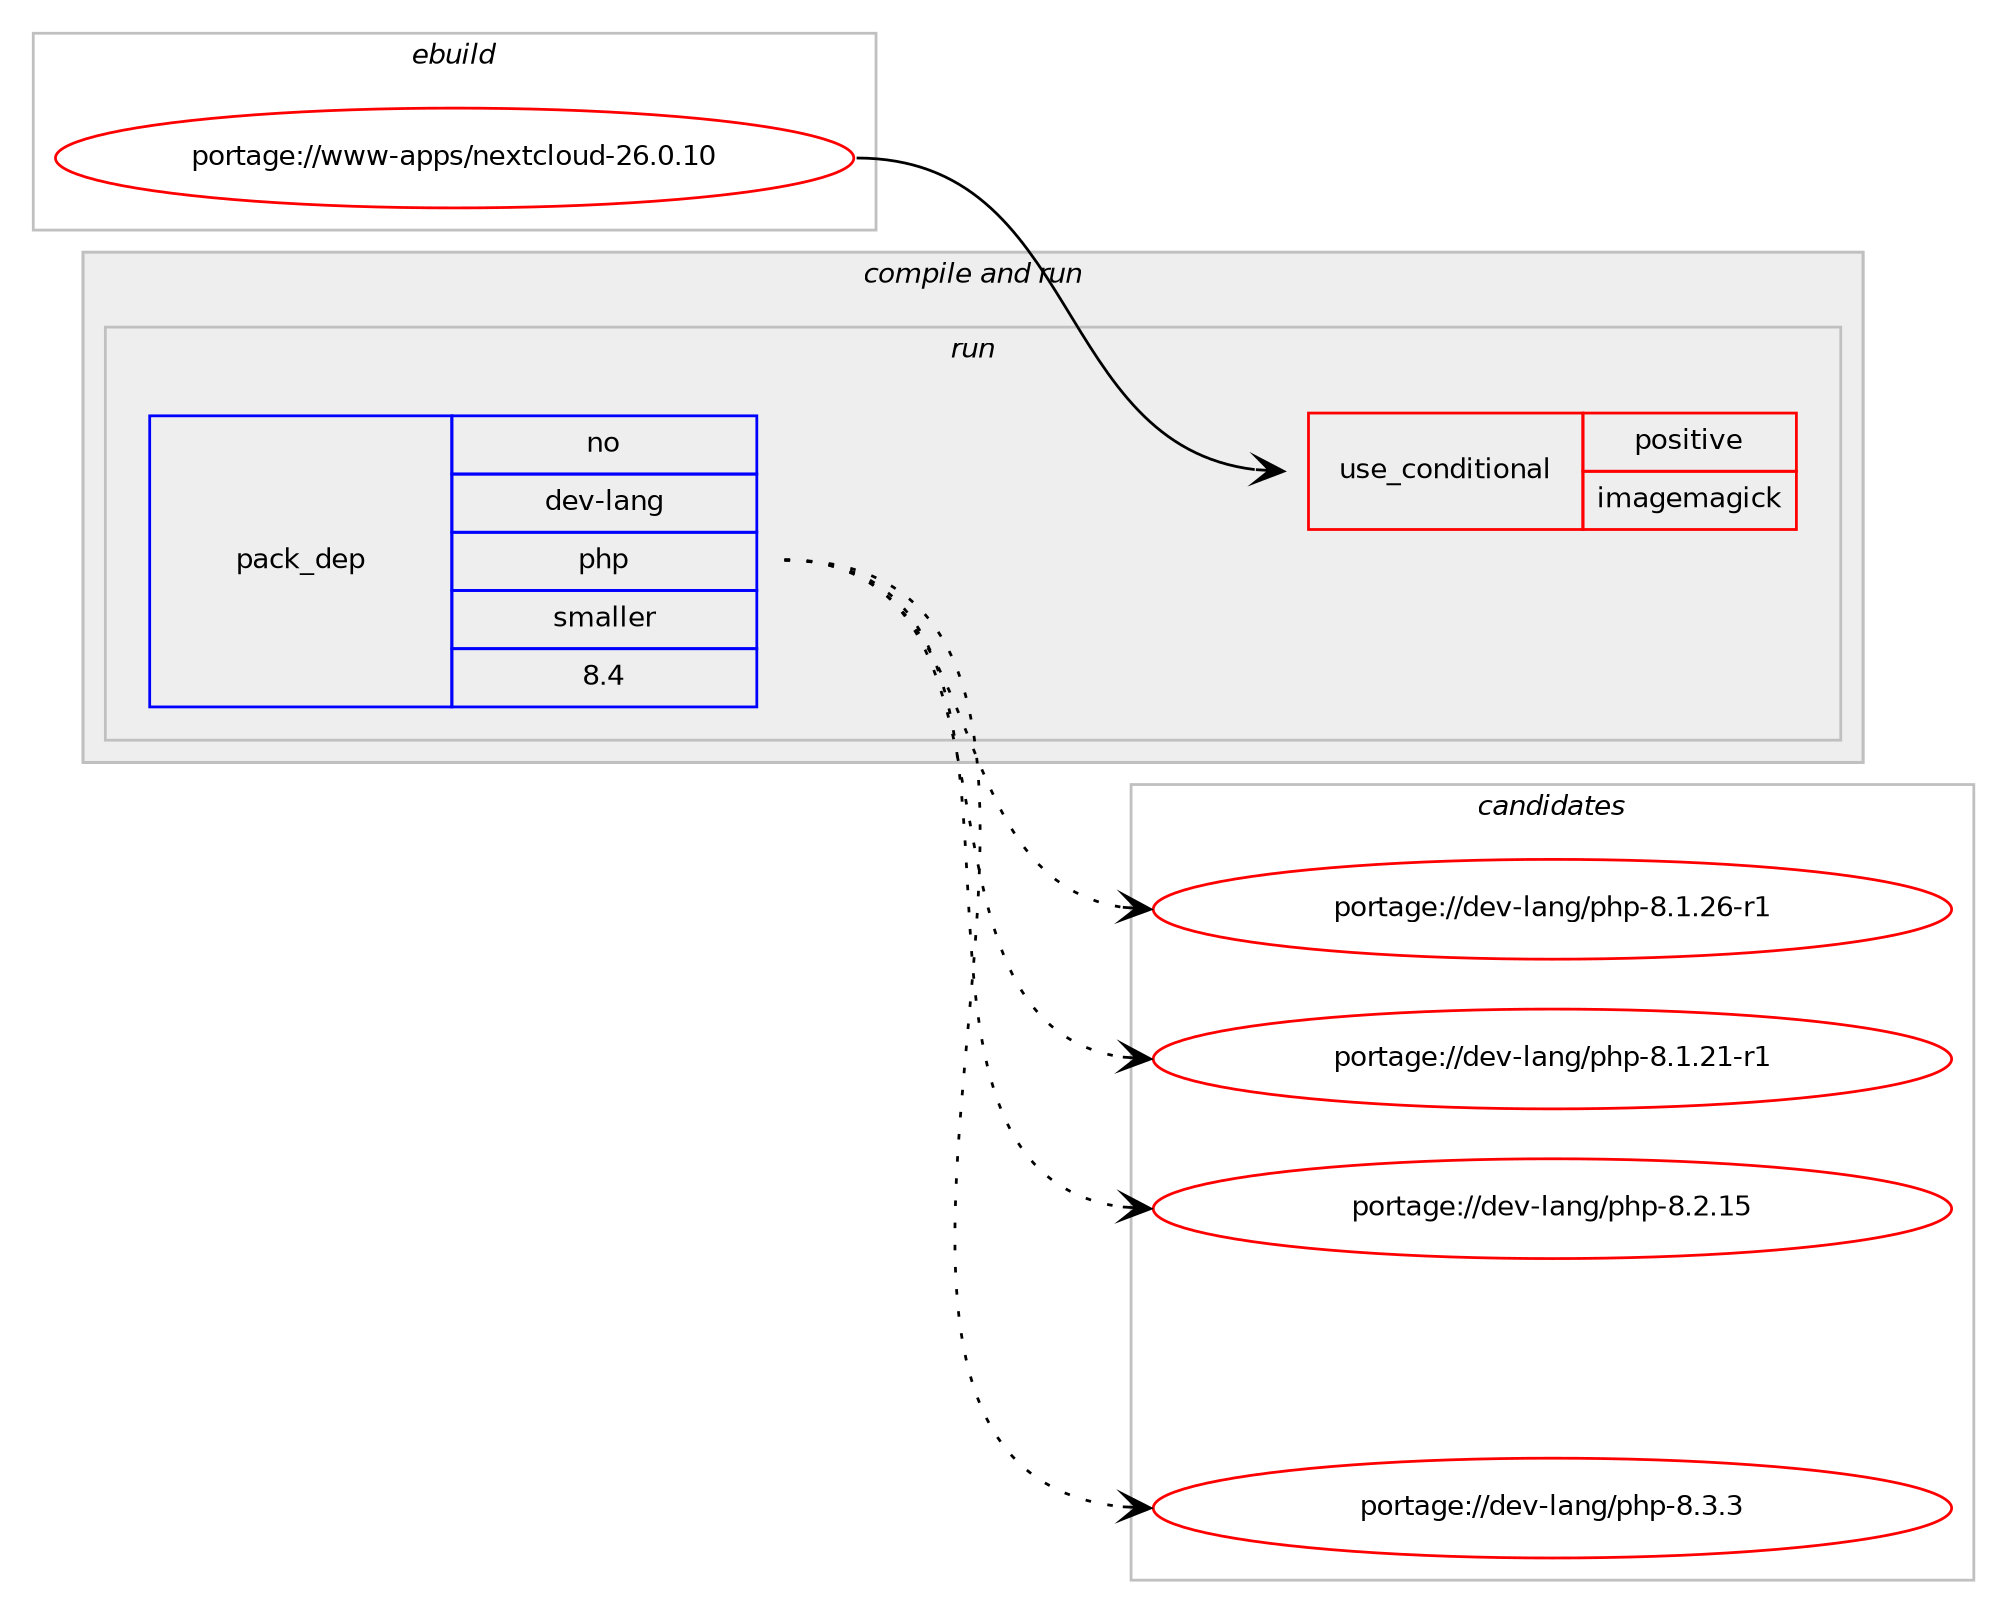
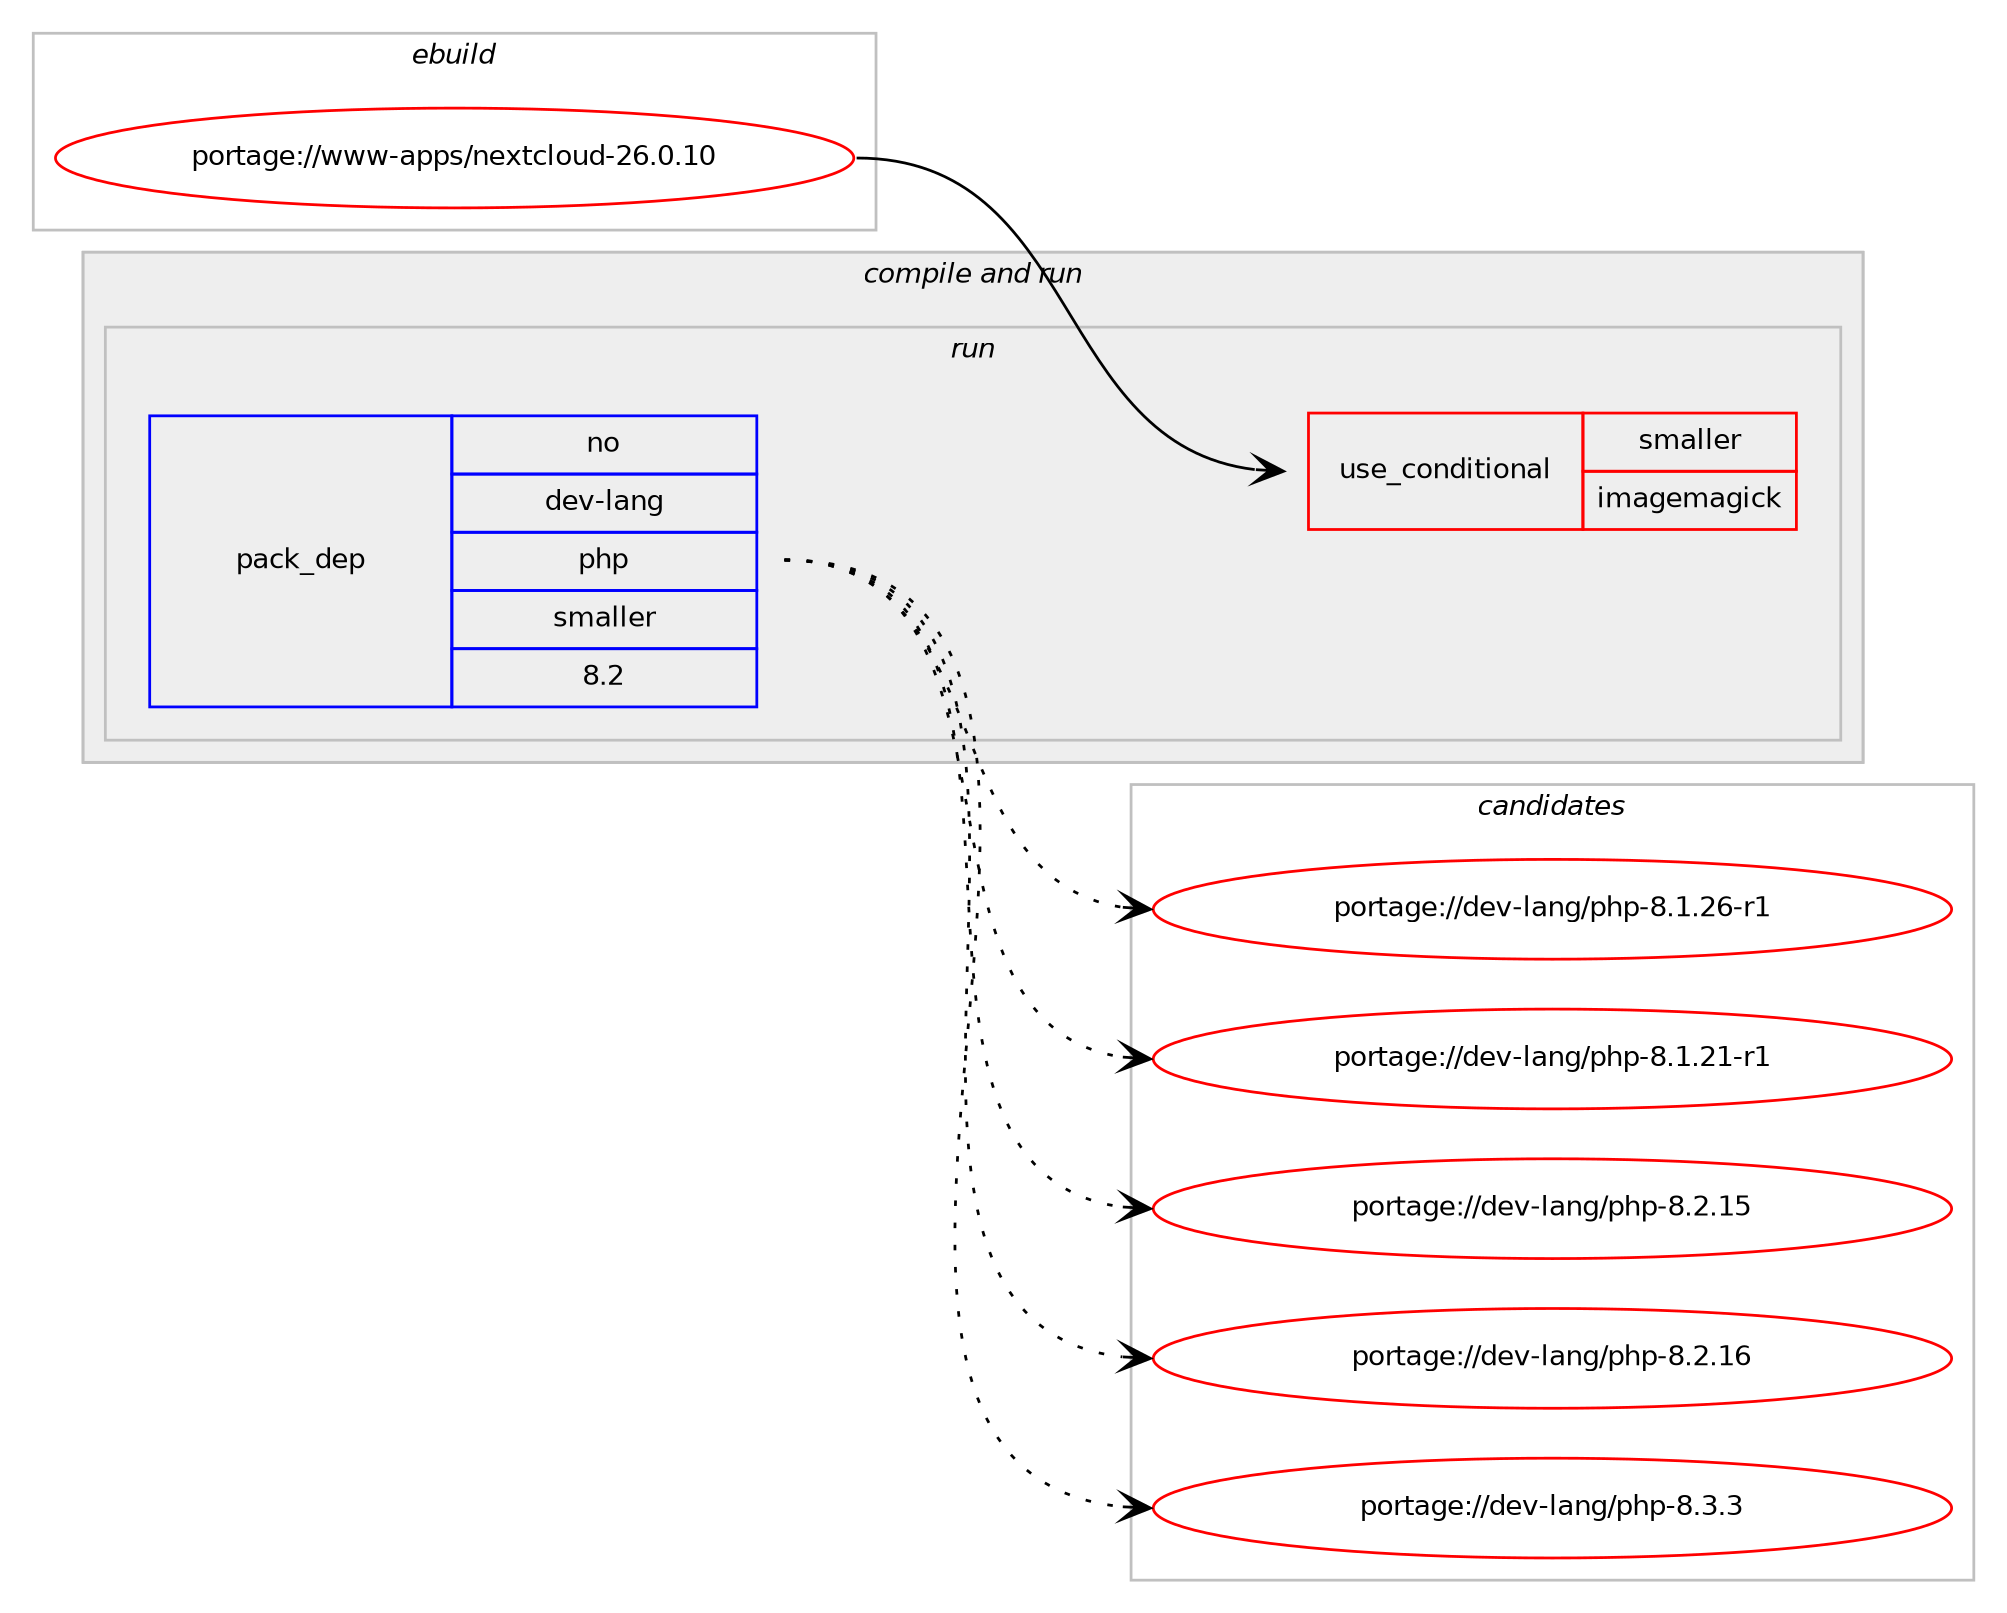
node "use_conditional": text "positive" -> "smaller"
node "pack_dep": text "8.4" -> "8.2"
node "portage://dev-lang/php-8.2.16": added
